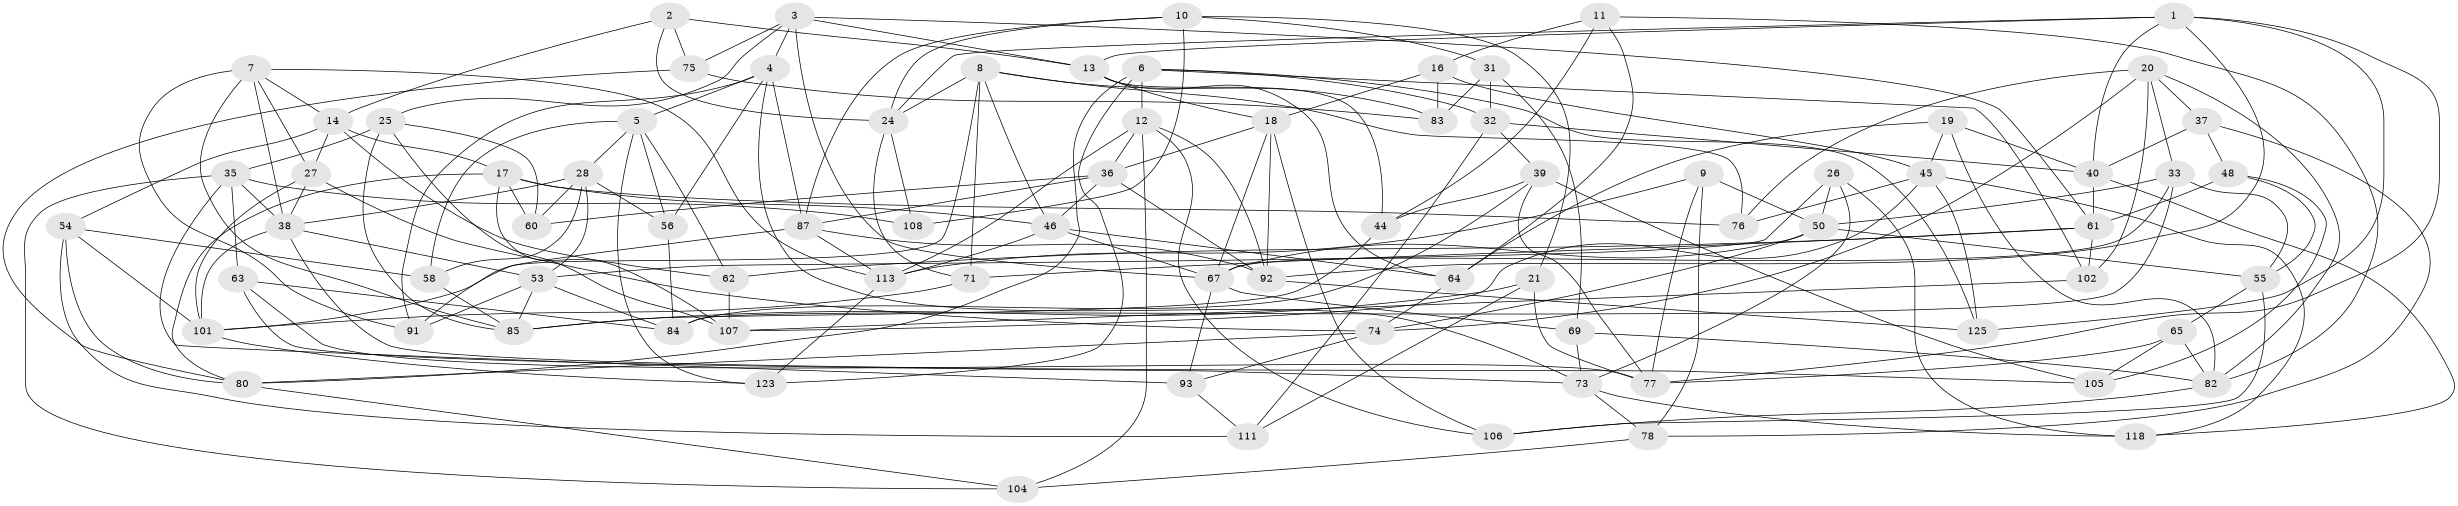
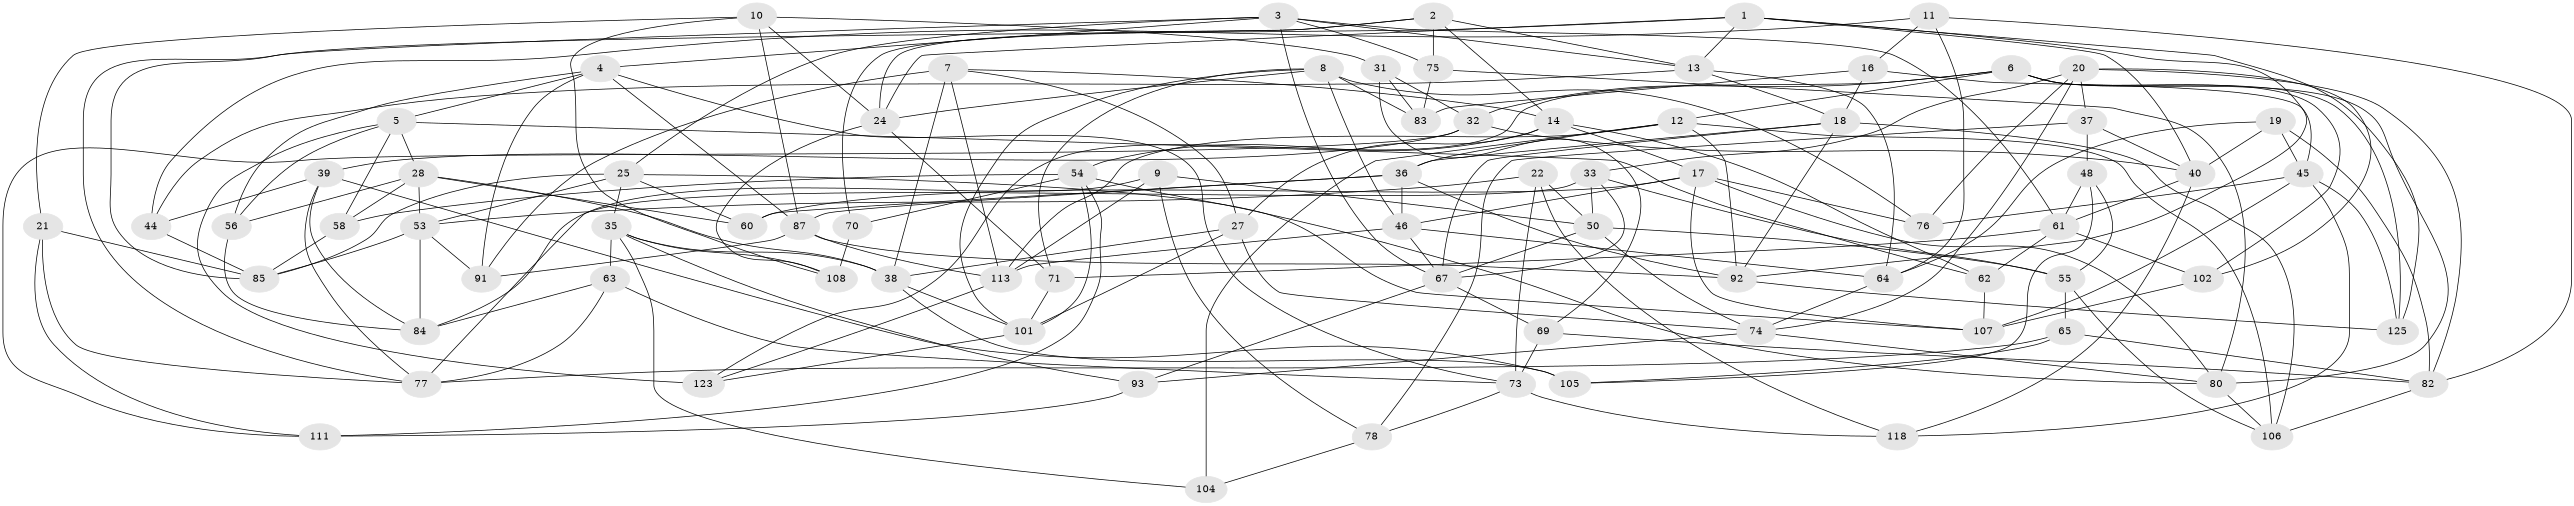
node "26": label "26" -> "22"
node "70": added
edge "38" -- "53": now "25" -- "53"
edge "7" -- "85": now "3" -- "85"
edge "80" -- "104": now "80" -- "106"
